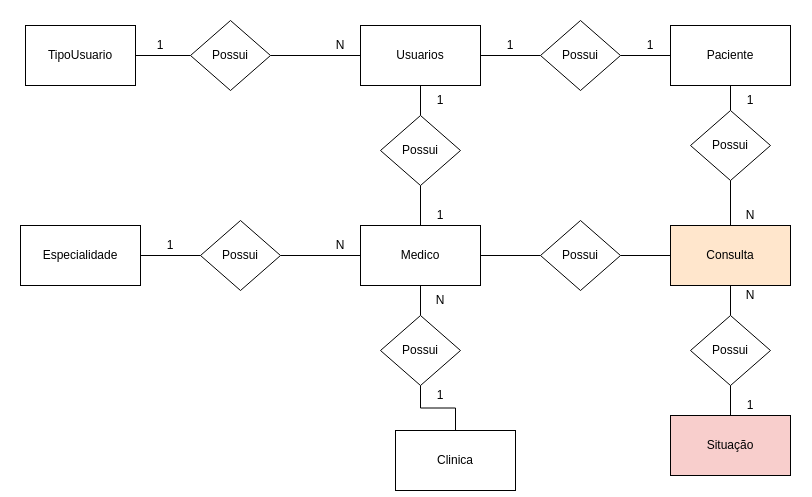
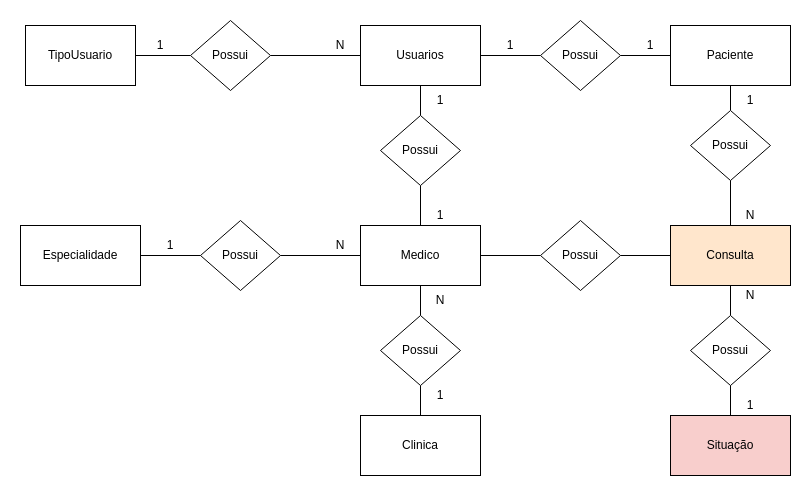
node "Clinica": moved (456, 461) -> (421, 446)
